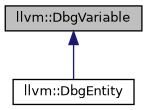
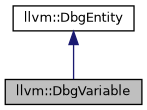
edge "llvm::DbgEntity" -> "llvm::DbgVariable": reversed
